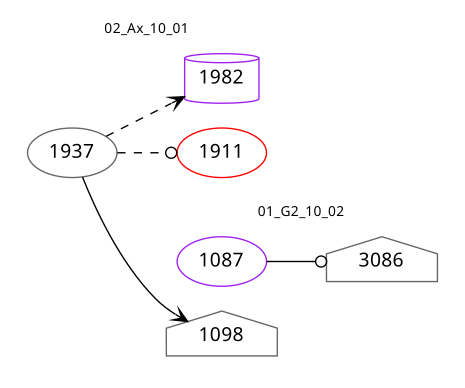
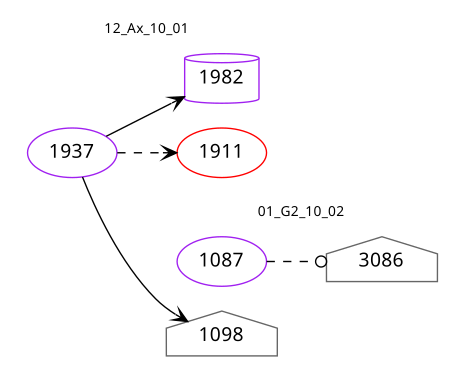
cluster "02_Ax_10_01": label "02_Ax_10_01" -> "12_Ax_10_01"
edge "1937" -> "1982": style dashed -> solid
node "1937": color gray40 -> purple
edge "1937" -> "1911": arrowhead odot -> vee
edge "1087" -> "3086": style solid -> dashed
